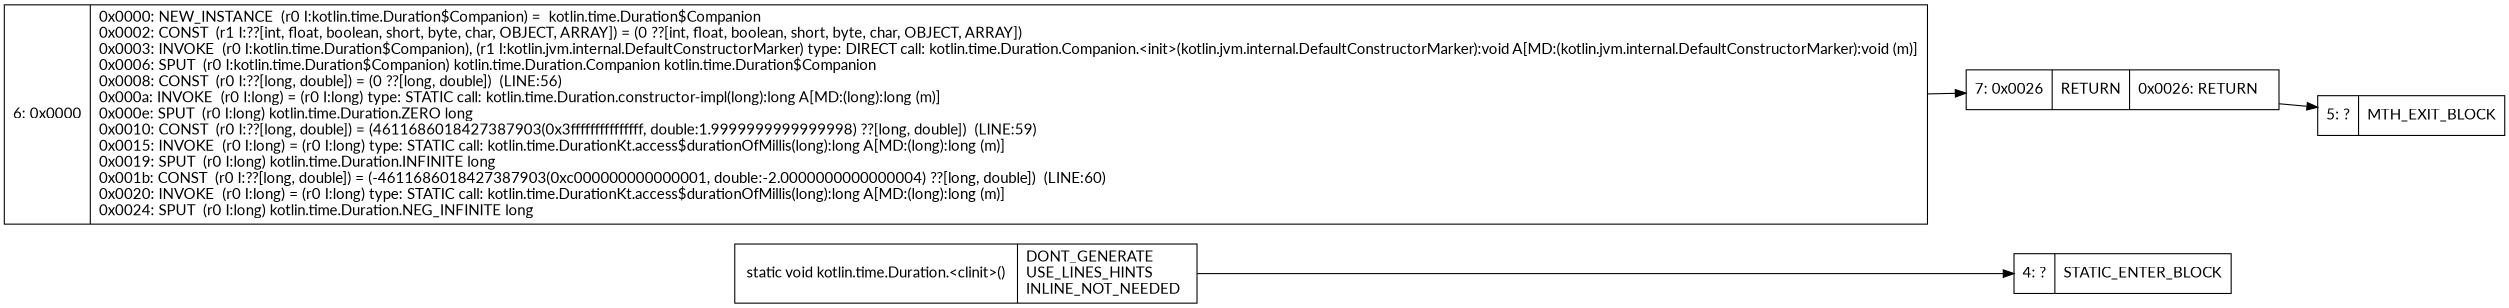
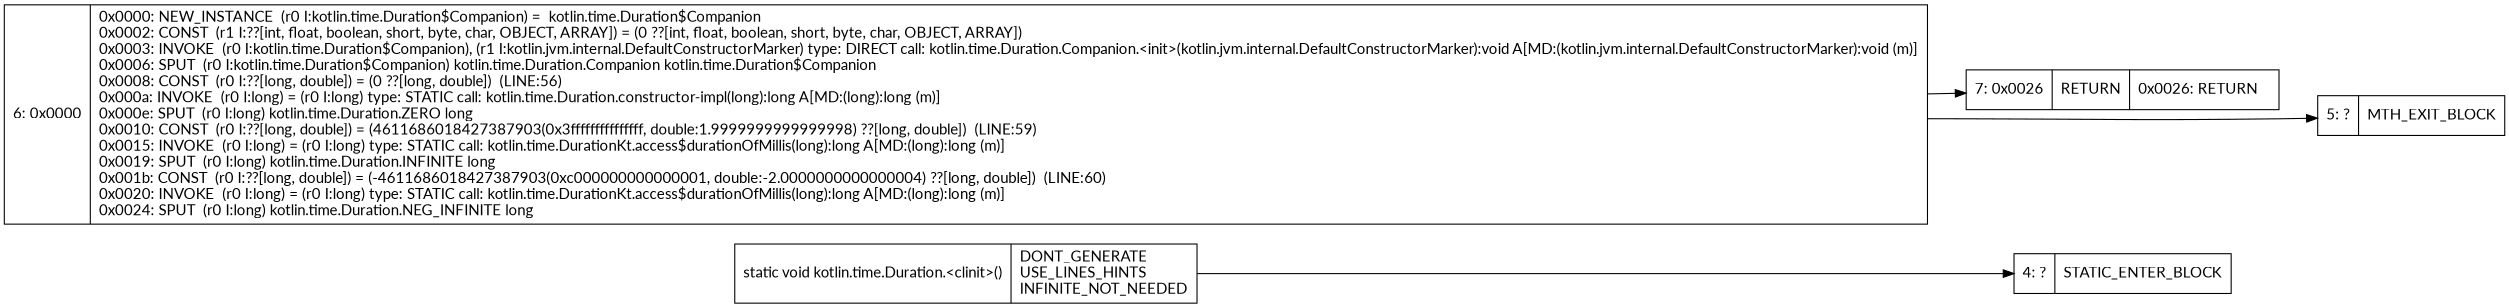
edge "7: 0x0026" -> "5: ?": now "6: 0x0000" -> "5: ?"
node "static void kotlin.time.Duration.<clinit>()": text "INLINE_NOT_NEEDED" -> "INFINITE_NOT_NEEDED"
